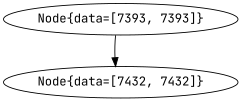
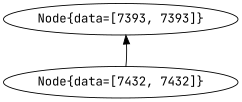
edge "Node{data=[7393, 7393]}" -> "Node{data=[7432, 7432]}": reversed
